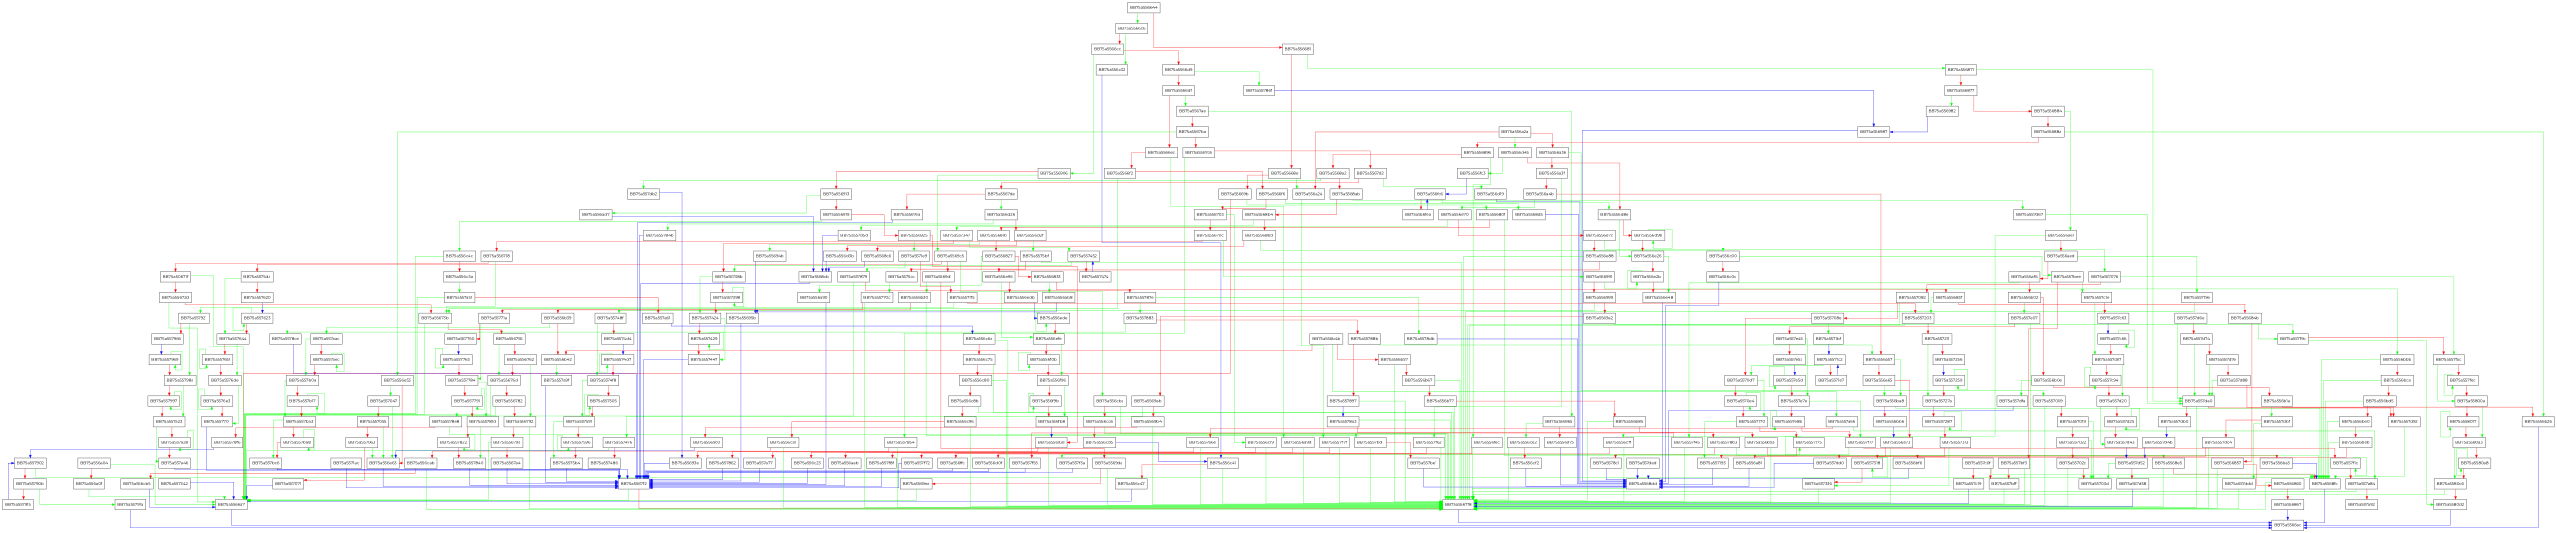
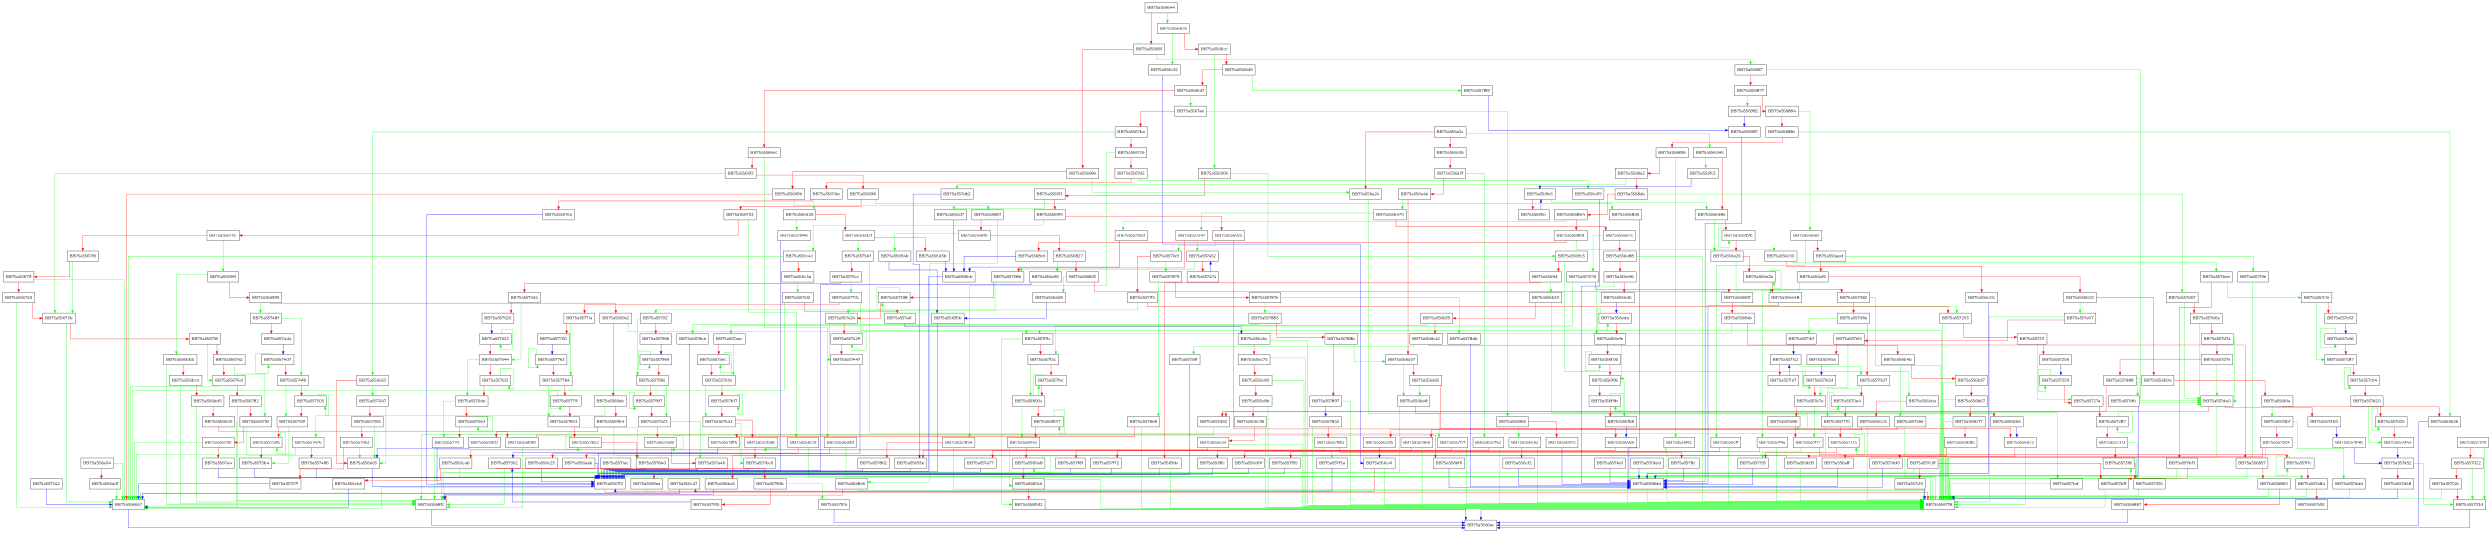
edge "BB75a5569c5" -> "BB75a5575da": now "BB75a5575cc" -> "BB75a5575da"
edge "BB75a557d67" -> "BB75a557d6e": added
node "BB75a557e45": label "BB75a557e45" -> "BB75a557e15"
edge "BB75a556b4b" -> "BB75a556b42": reversed
edge "BB75a557c87" -> "BB75a557d20": removed
node "BB75a557009": removed
edge "BB75a557bd1" -> "BB75a557be1": removed
node "BB75a557f62": label "BB75a557f62" -> "BB55a557f62"
edge "BB75a55703d" -> "BB75a5566ac": added
